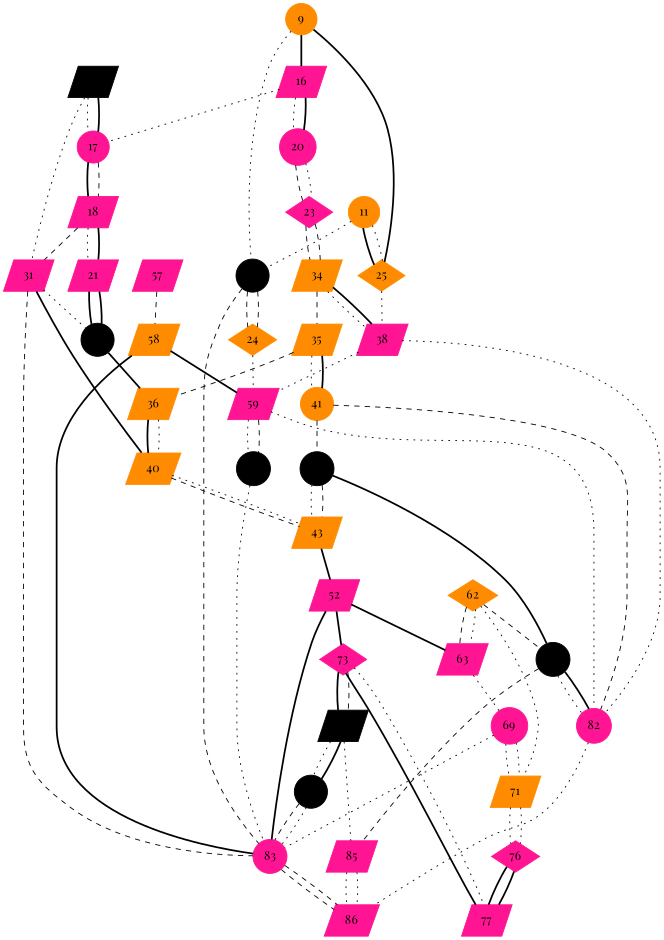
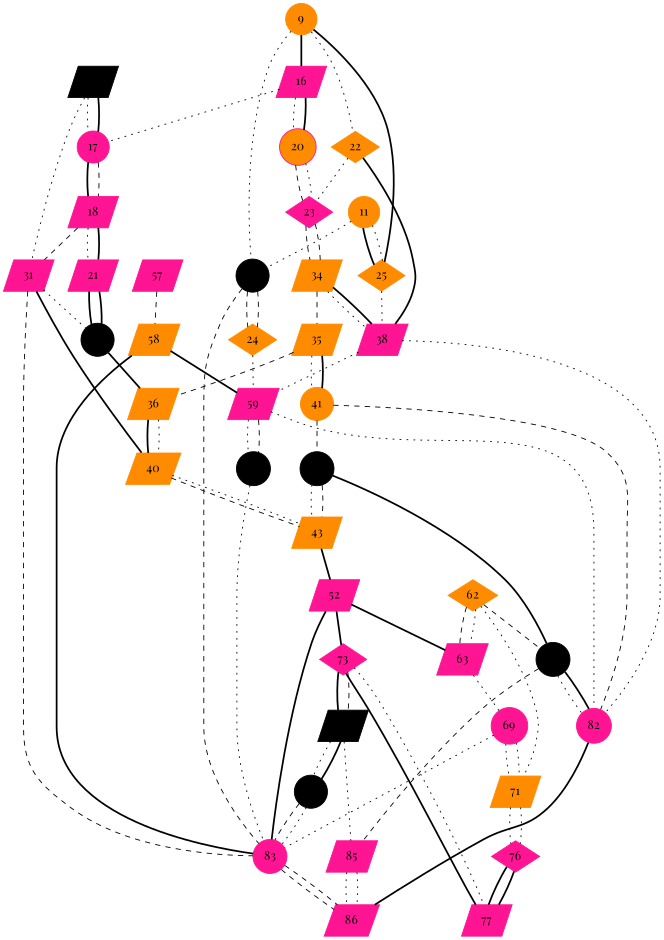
node "20": fillcolor deeppink -> darkorange
node "22": added
edge "82" -- "86": style dotted -> bold
